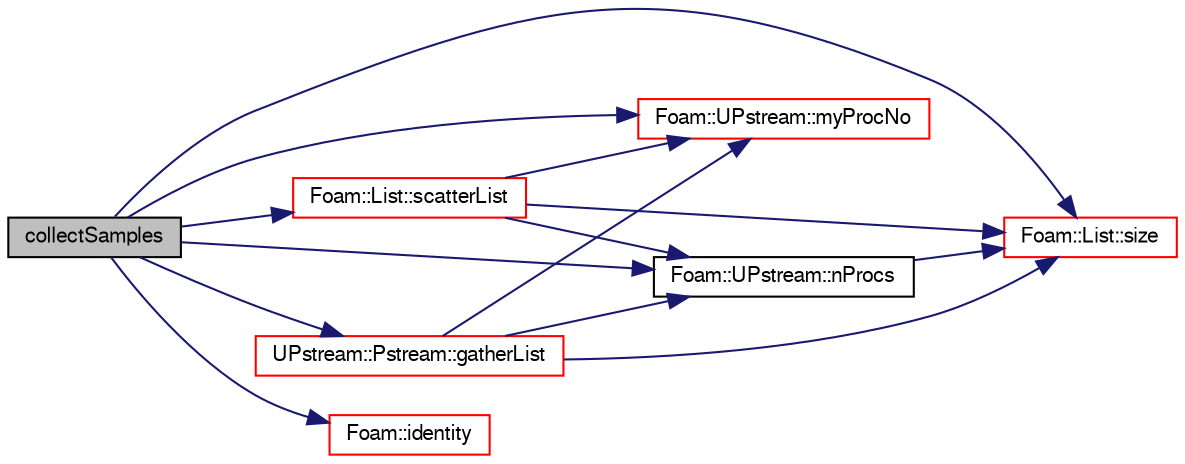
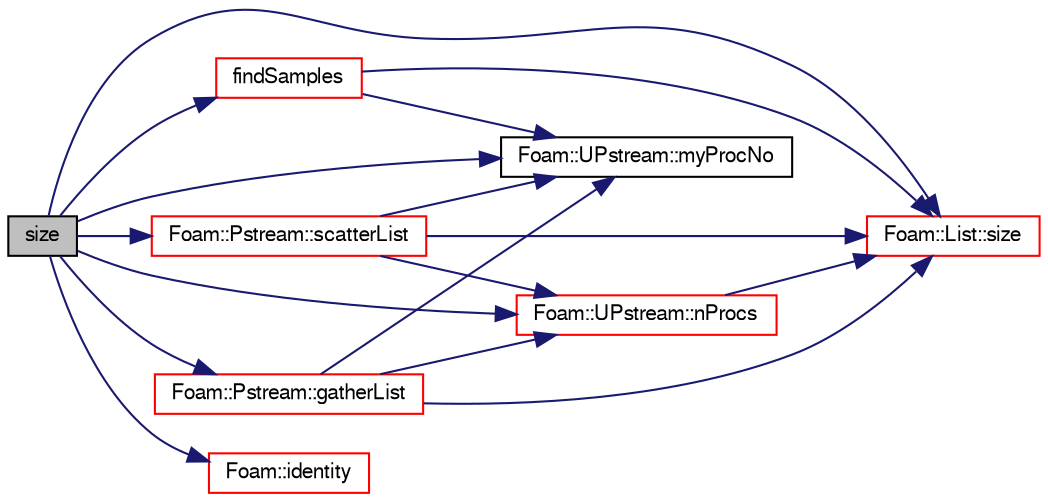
node "findSamples": added
node "Foam::UPstream::myProcNo": color red -> black
node "Foam::List::scatterList": label "Foam::List::scatterList" -> "Foam::Pstream::scatterList"
node "collectSamples": label "collectSamples" -> "size"
node "Foam::UPstream::nProcs": color black -> red
node "UPstream::Pstream::gatherList": label "UPstream::Pstream::gatherList" -> "Foam::Pstream::gatherList"
